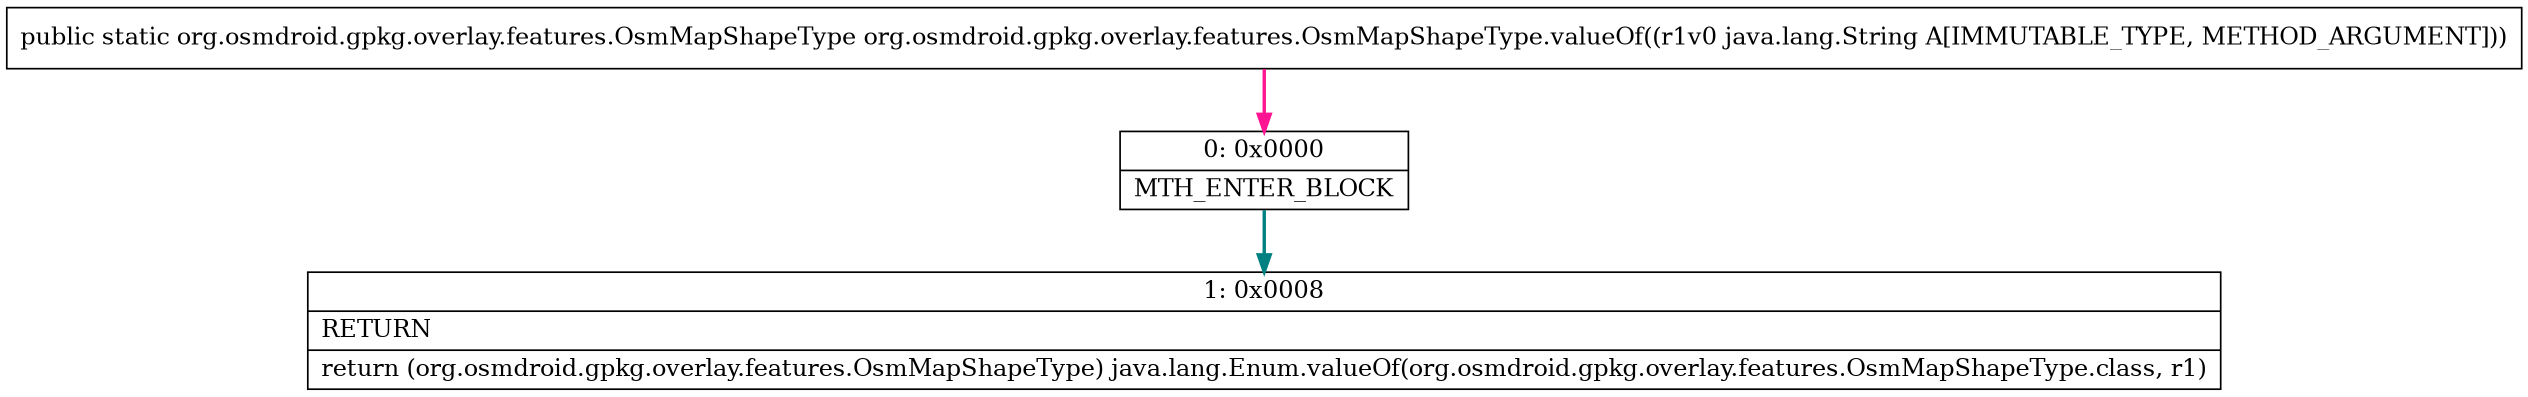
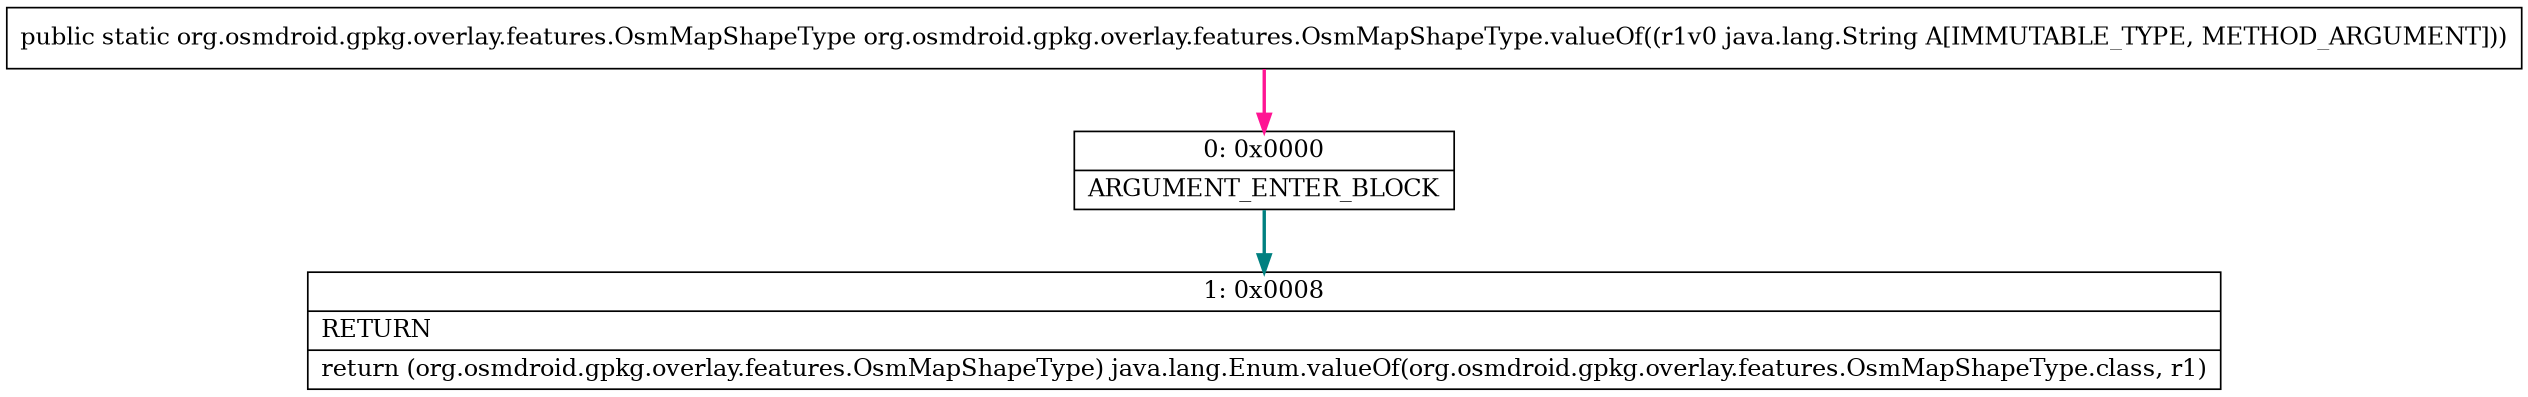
node "0: 0x0000": text "MTH_ENTER_BLOCK" -> "ARGUMENT_ENTER_BLOCK"
